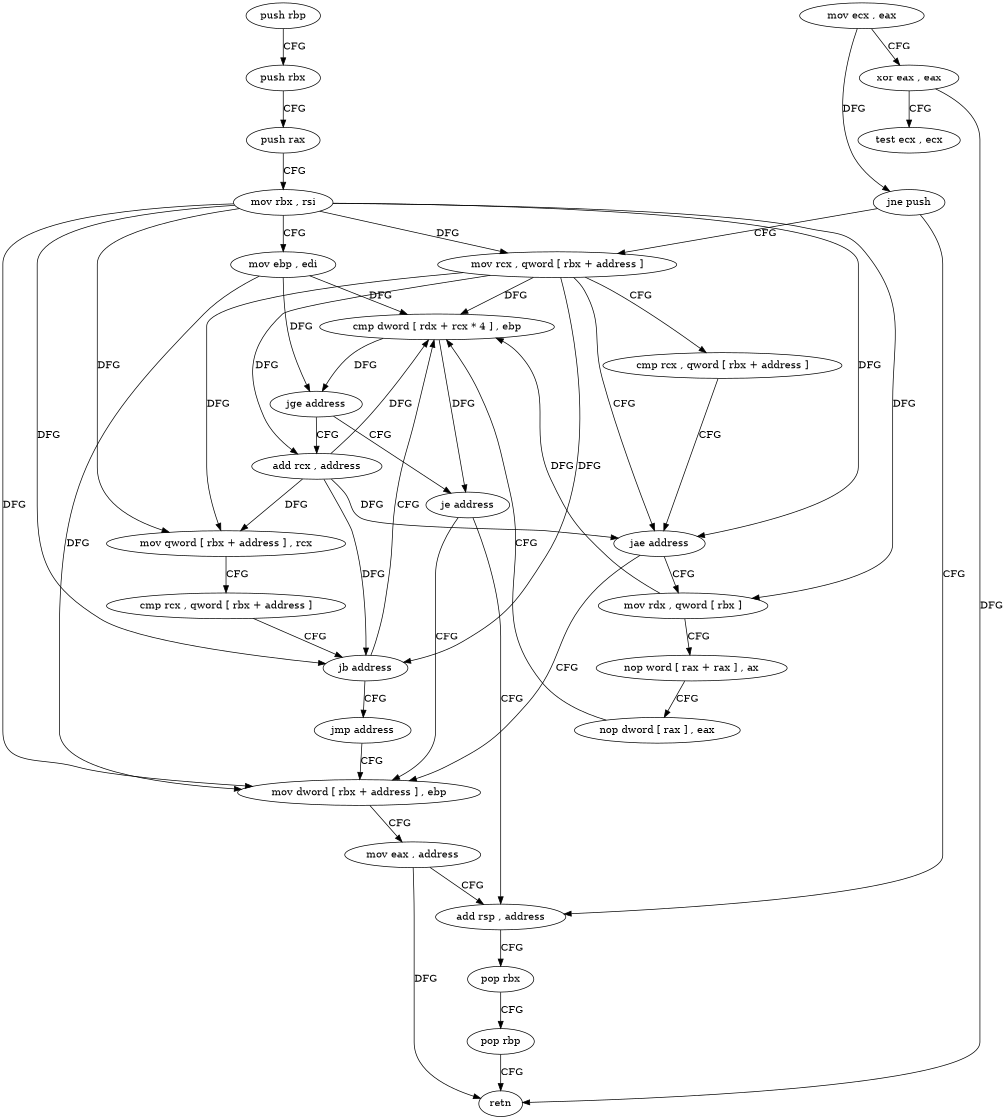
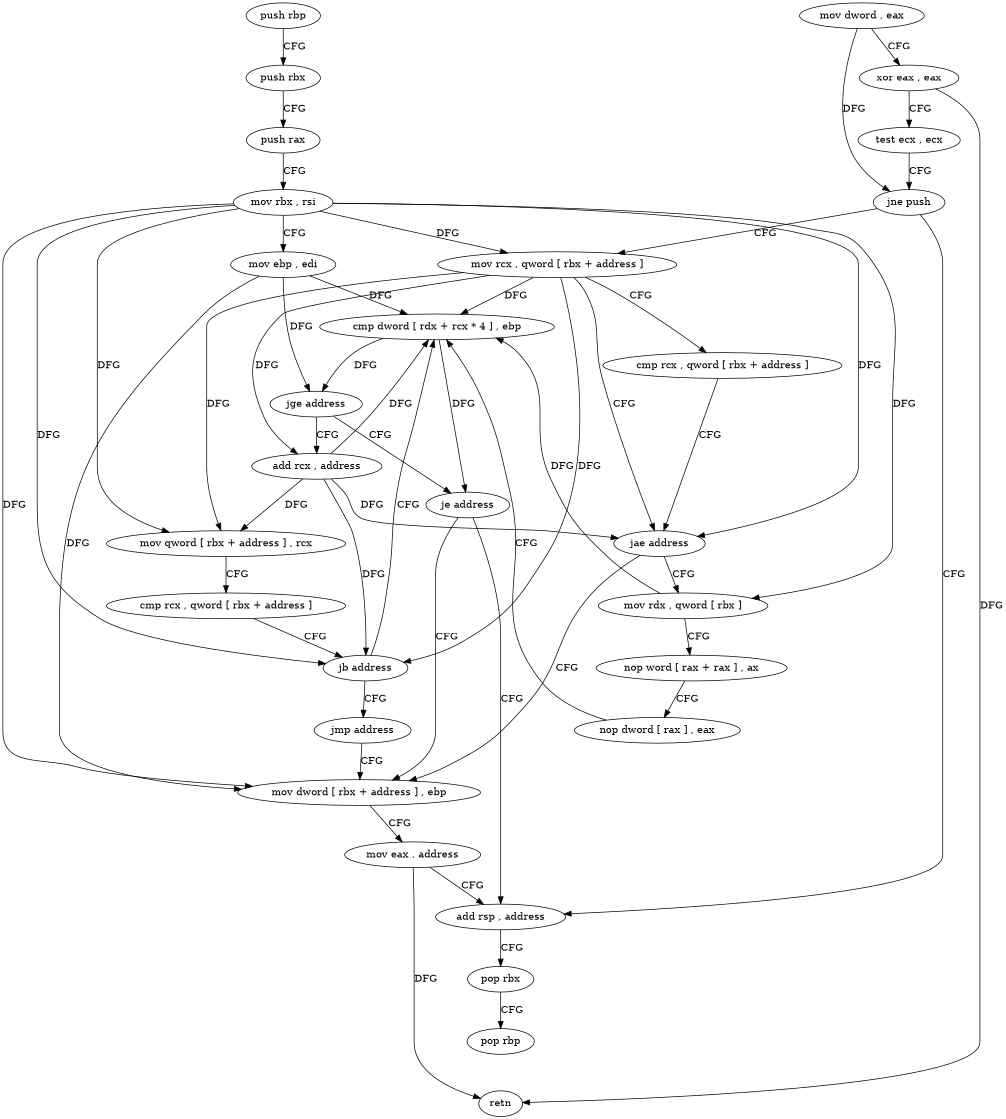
node "mov ecx , eax": label "mov ecx , eax" -> "mov dword , eax"
edge "test ecx , ecx" -> "jne push": added, label "CFG"
edge "pop rbp" -> "retn": removed, label "CFG"
